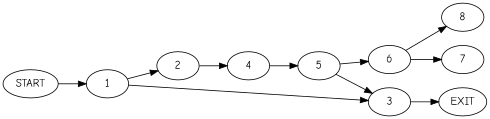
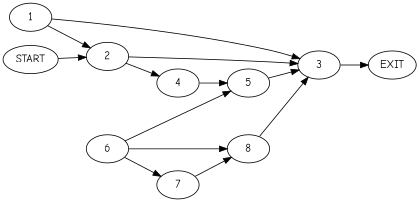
edge "2" -> "3": added
edge "5" -> "6": reversed
edge "START" -> "1": now "START" -> "2"
edge "8" -> "3": added
edge "7" -> "8": added
